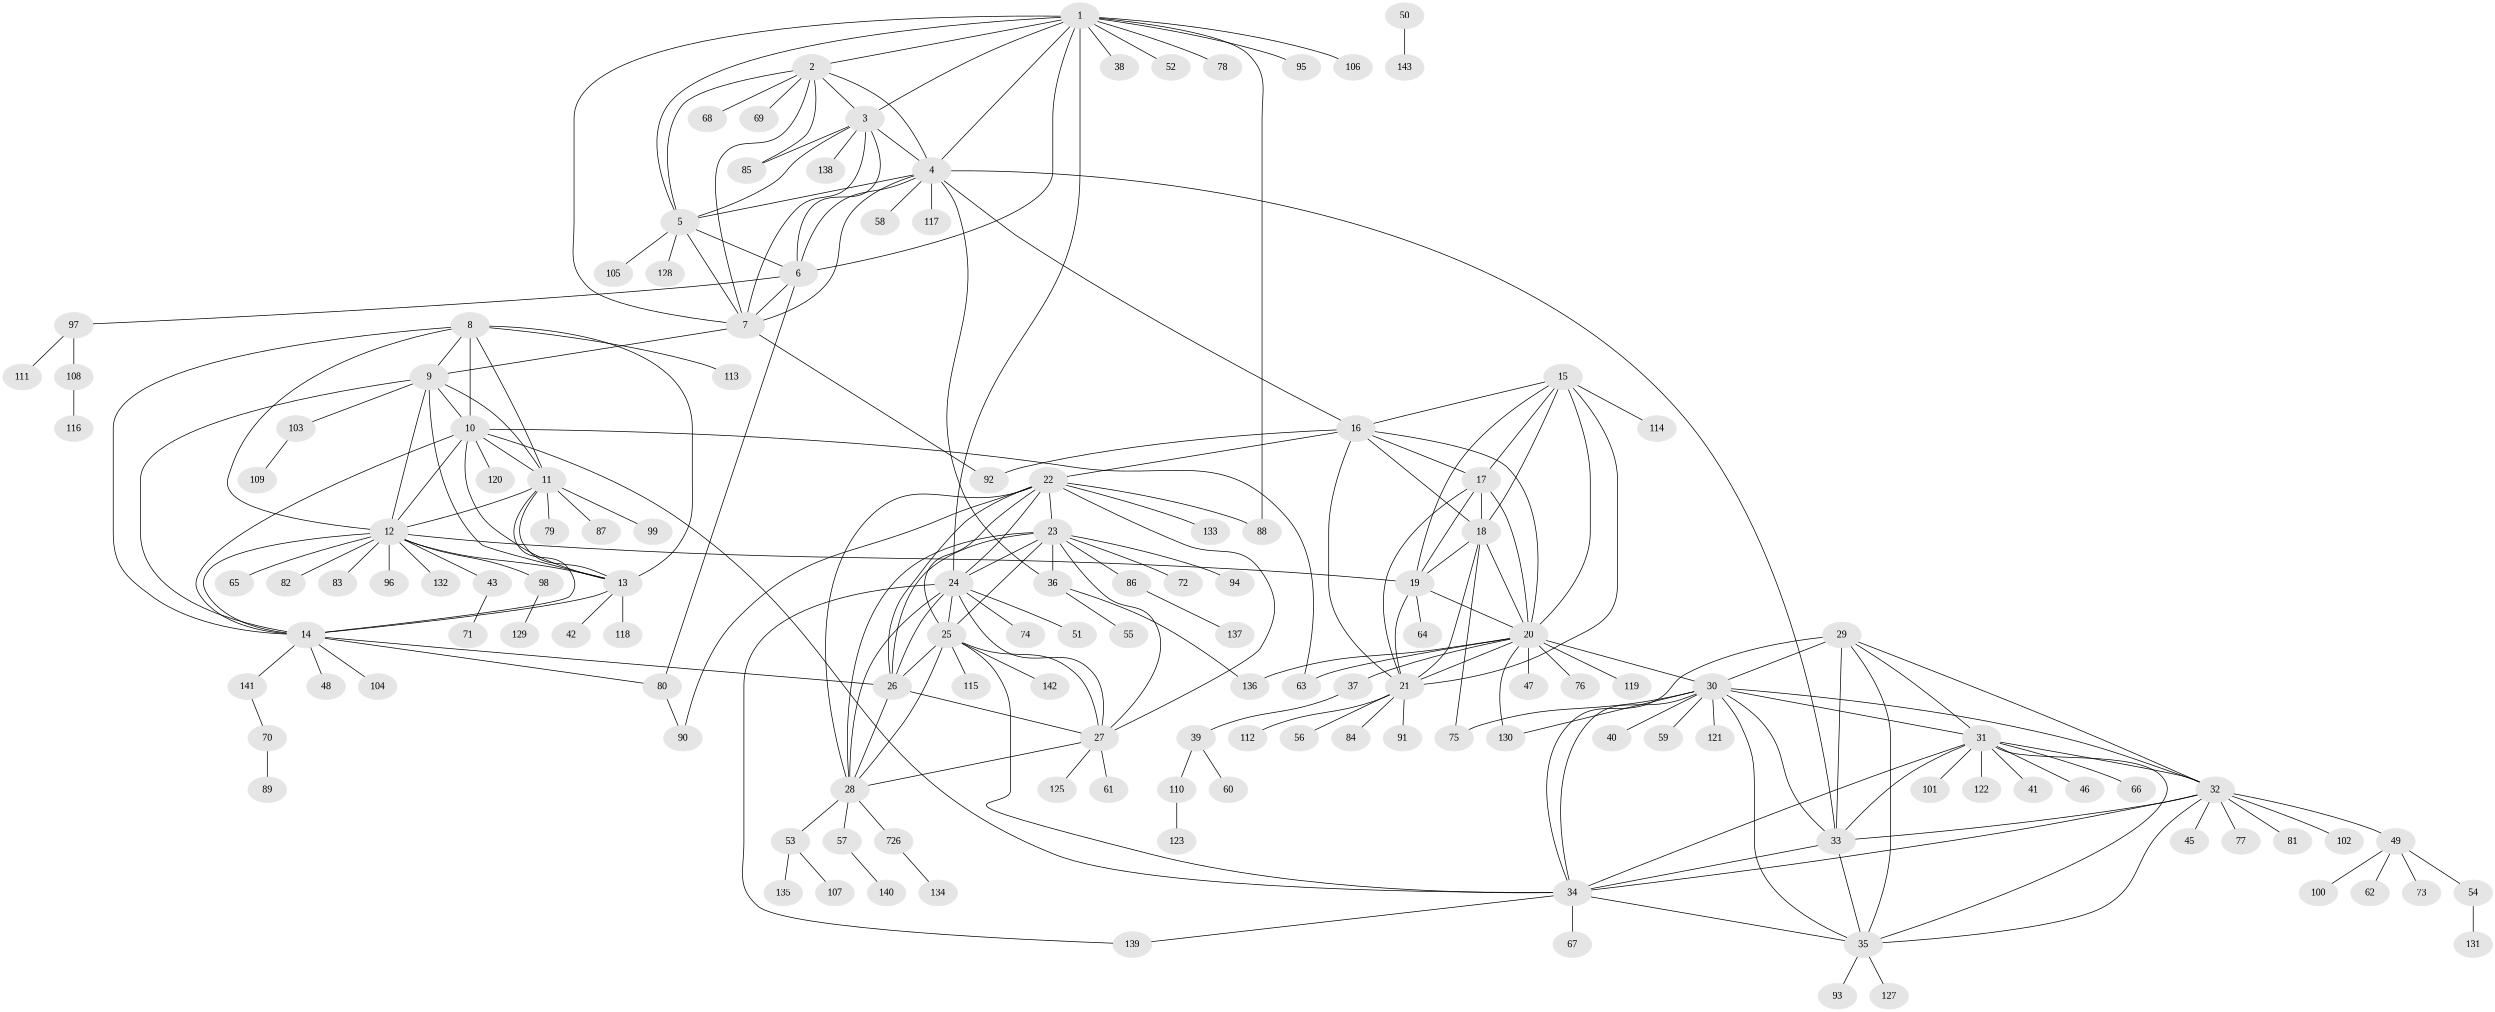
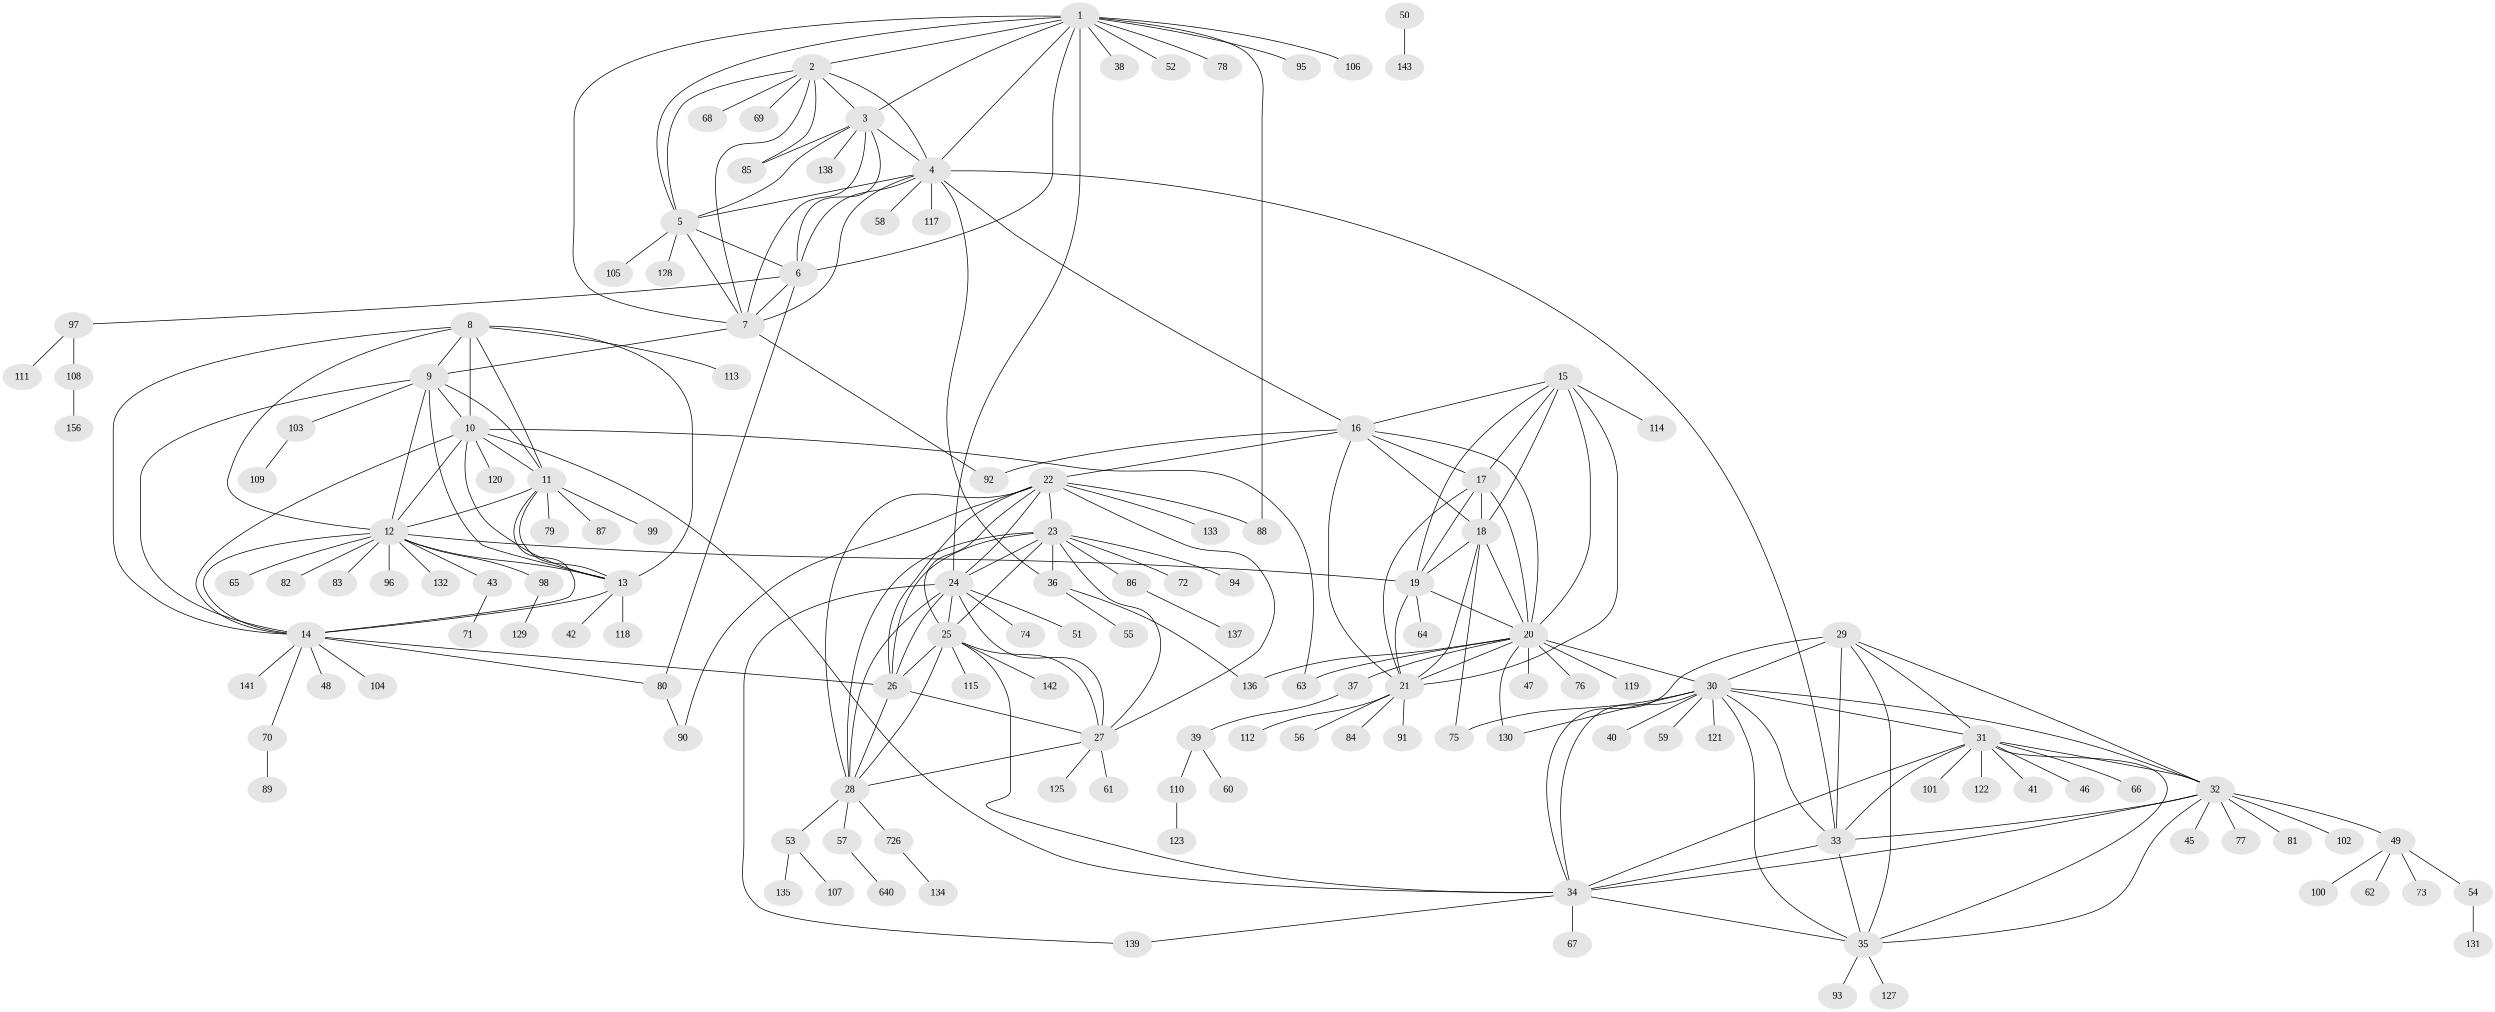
node "116": label "116" -> "156"
edge "141" -- "70": now "14" -- "70"
node "140": label "140" -> "640"
